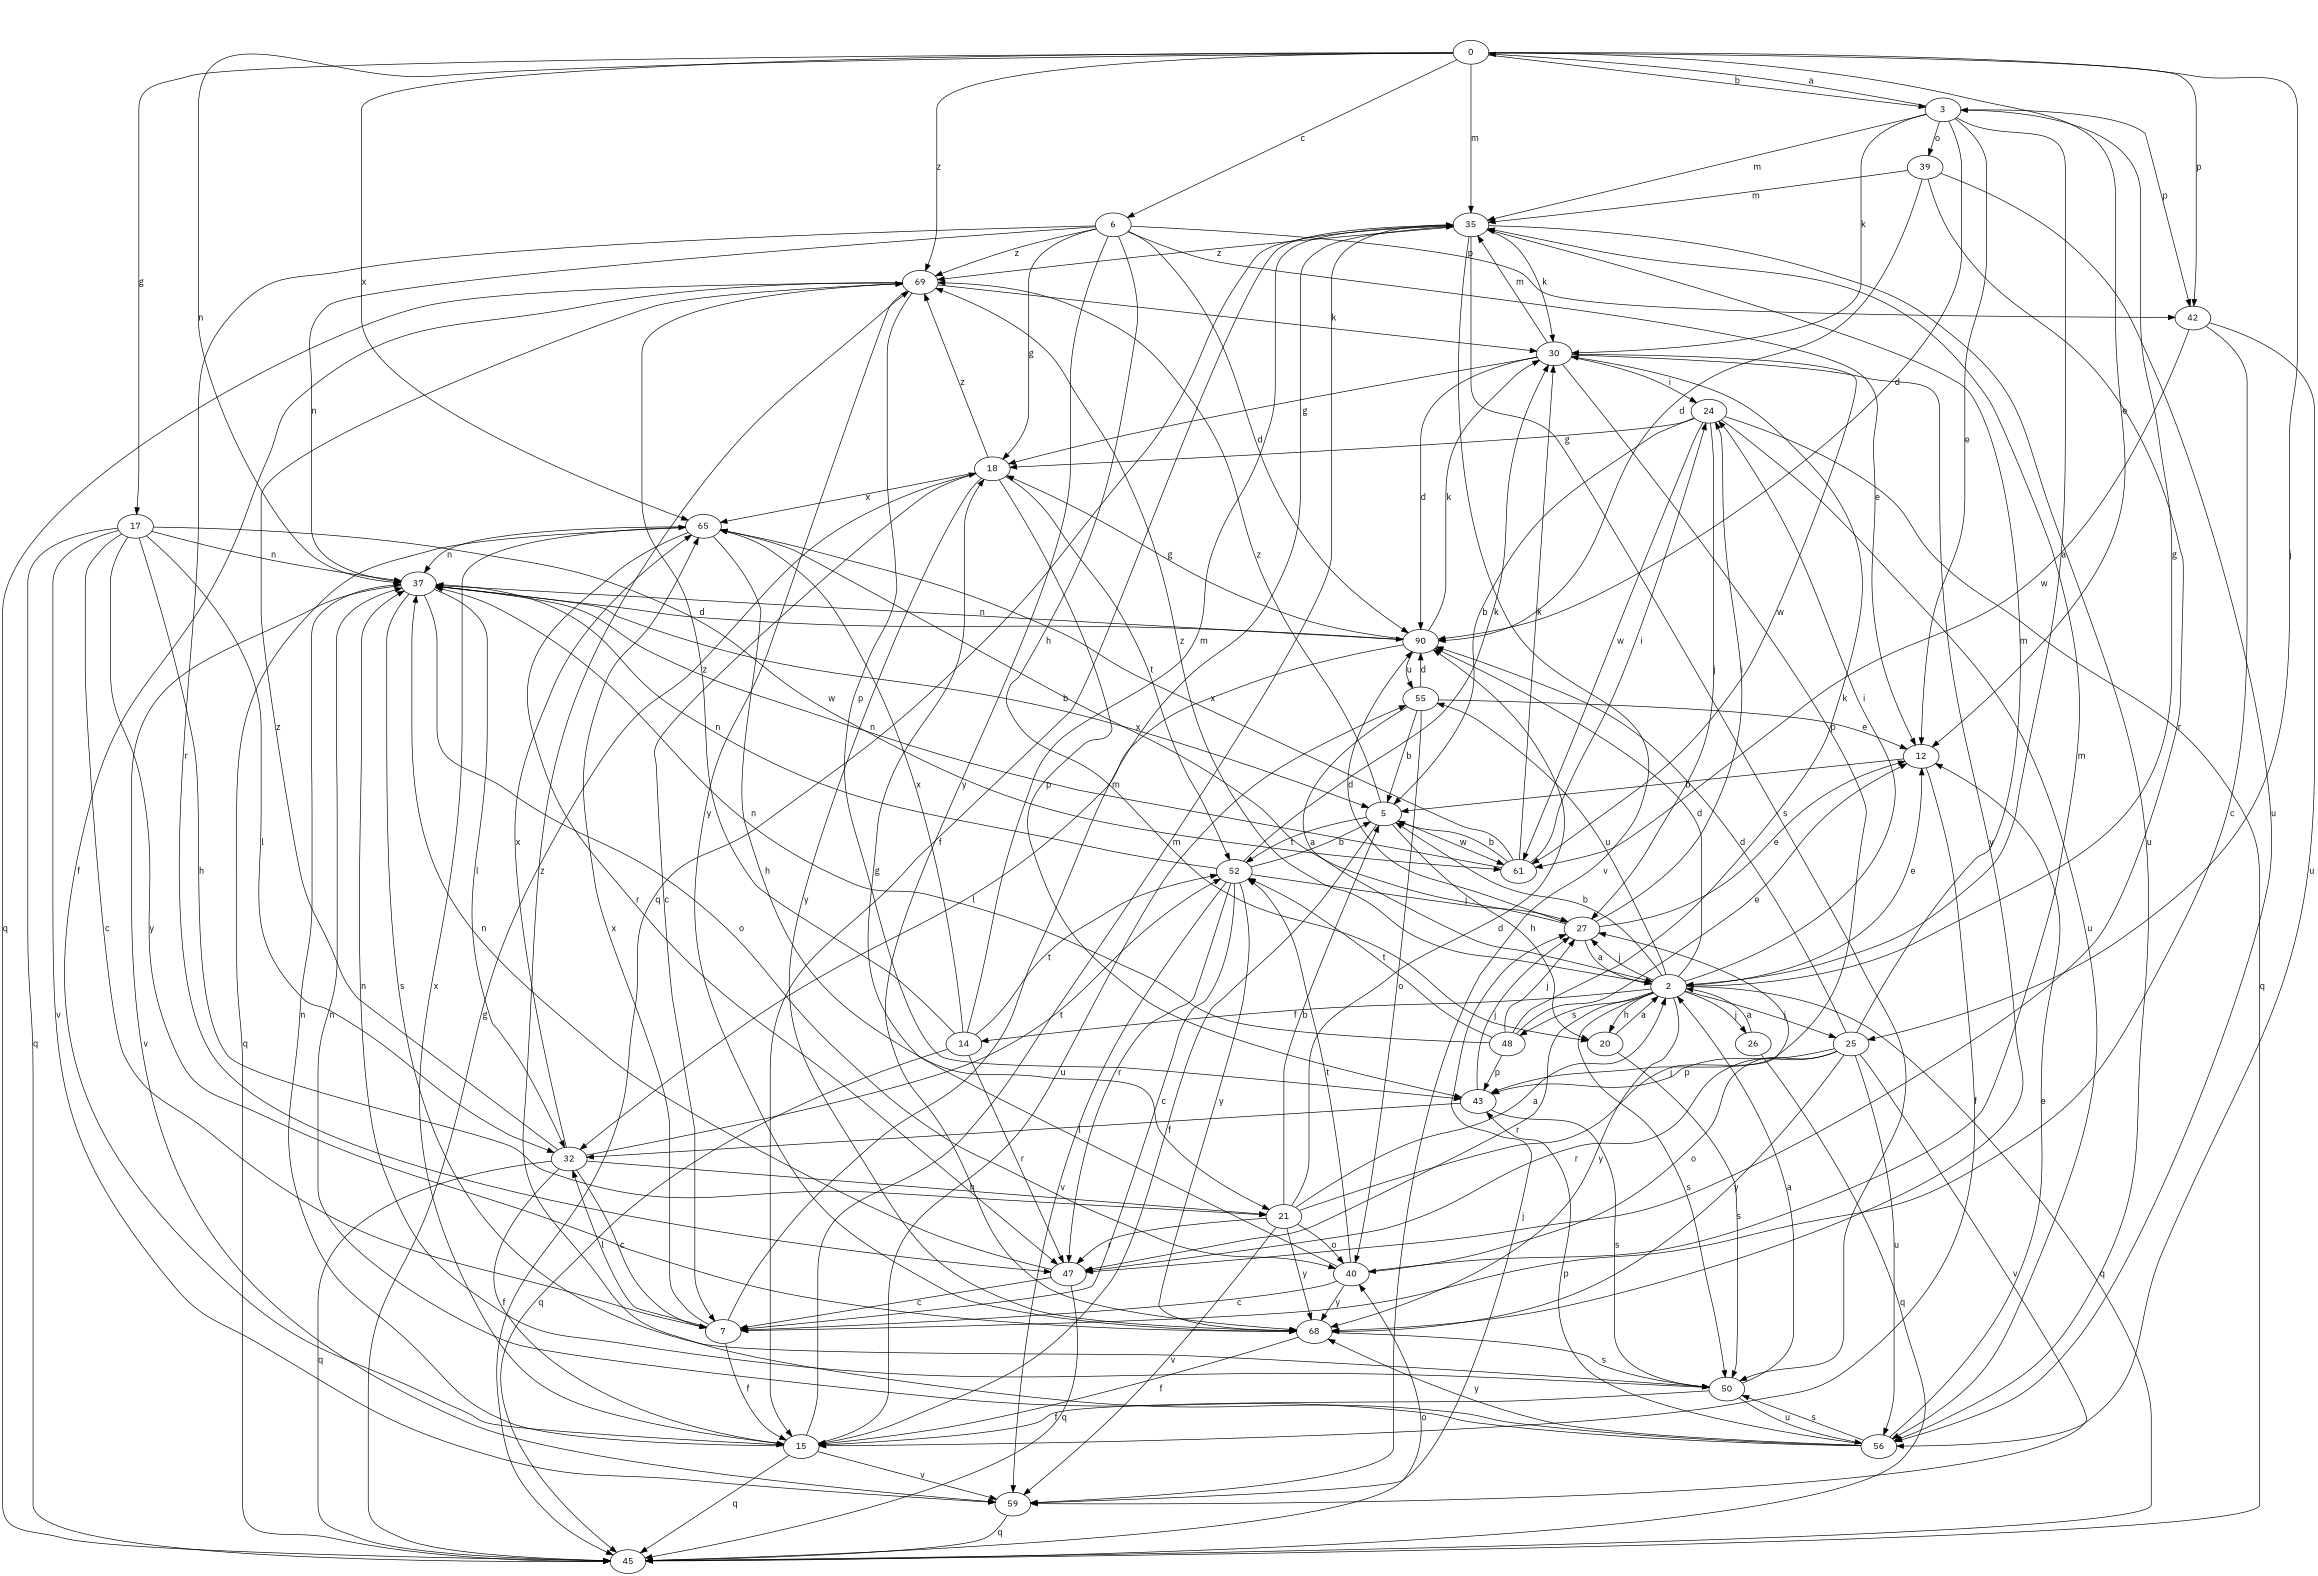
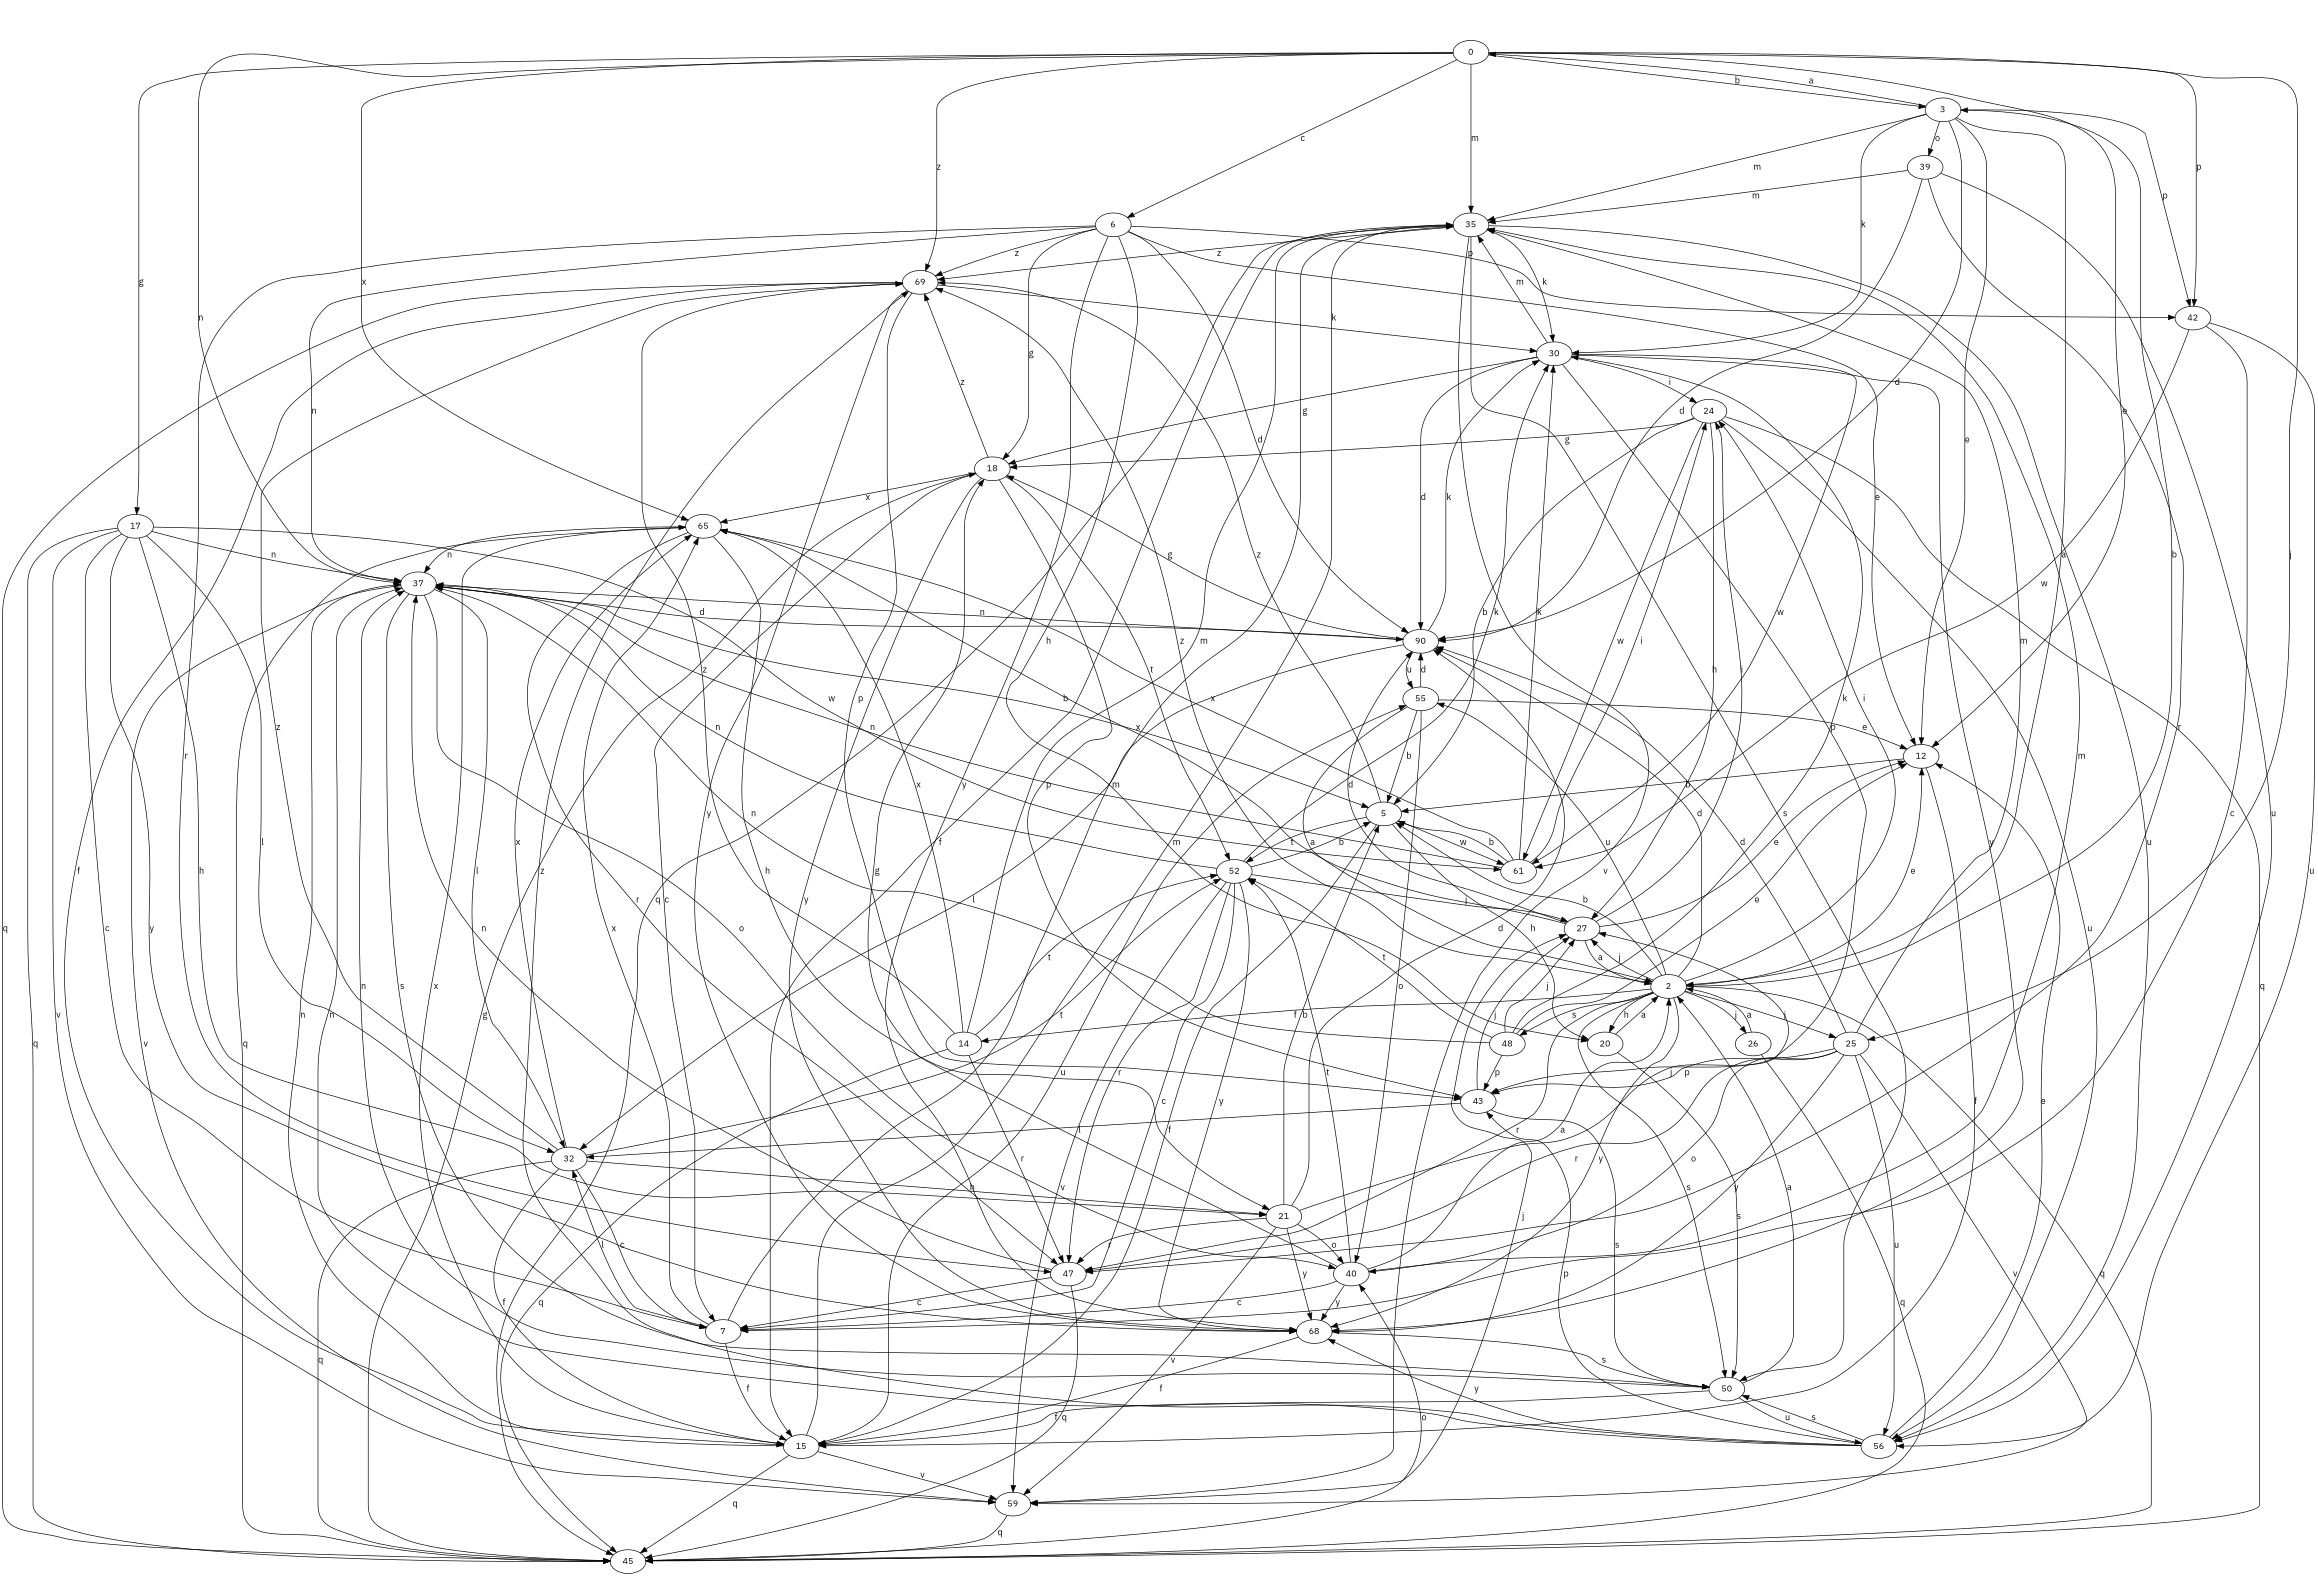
edge "2" -> "3": label "g" -> "b"
edge "24" -> "27": label "j" -> "h"
edge "21" -> "2": now "40" -> "2"
